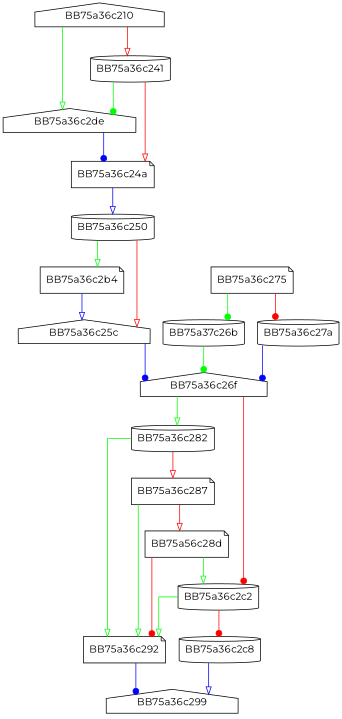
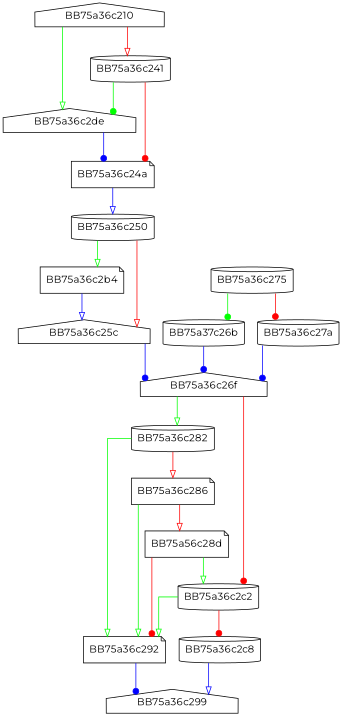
edge "BB75a36c241" -> "BB75a36c24a": arrowhead onormal -> dot
node "BB75a36c275": shape note -> cylinder
edge "BB75a37c26b" -> "BB75a36c26f": color green -> blue
node "BB75a36c287": label "BB75a36c287" -> "BB75a36c286"
